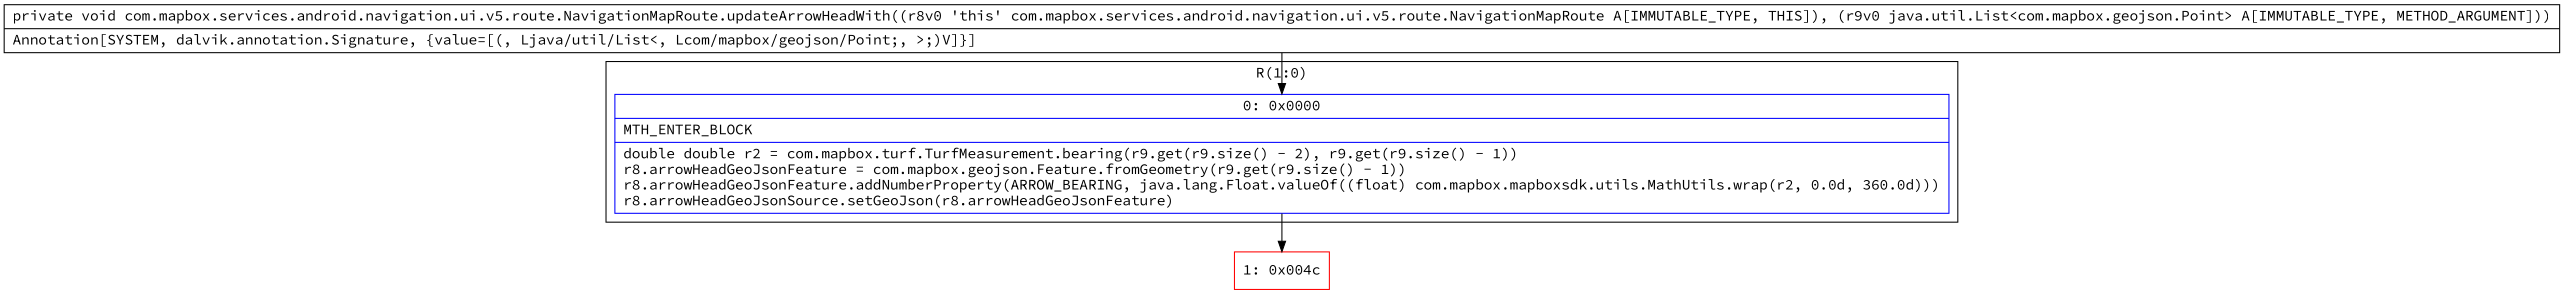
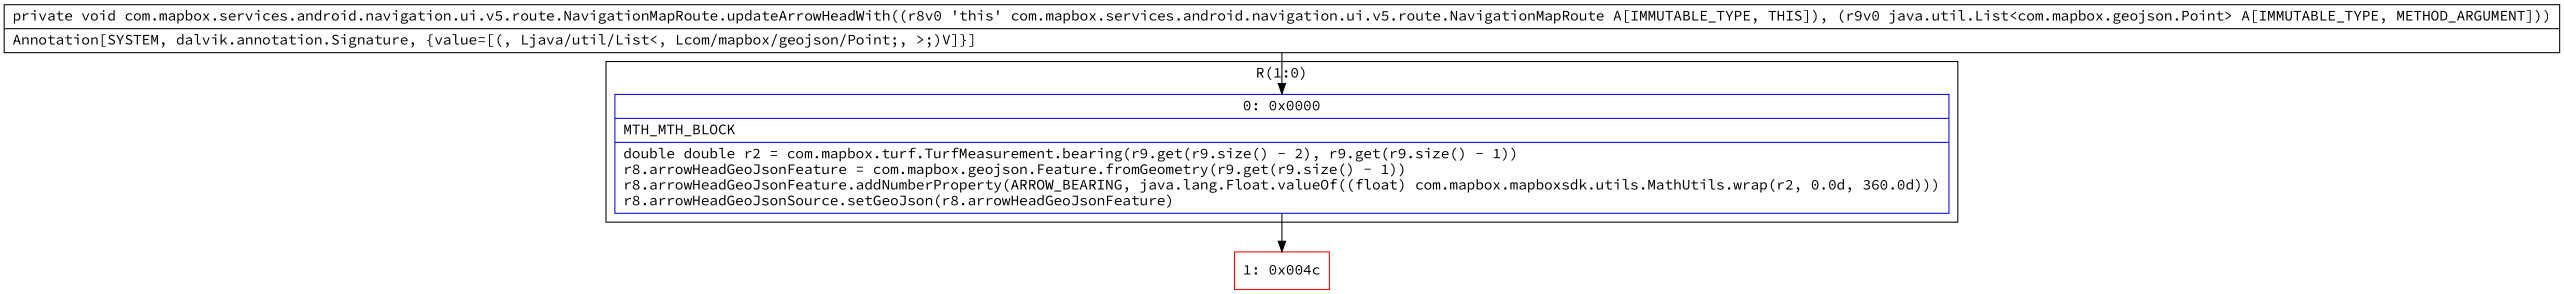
node "0: 0x0000": text "MTH_ENTER_BLOCK" -> "MTH_MTH_BLOCK"
